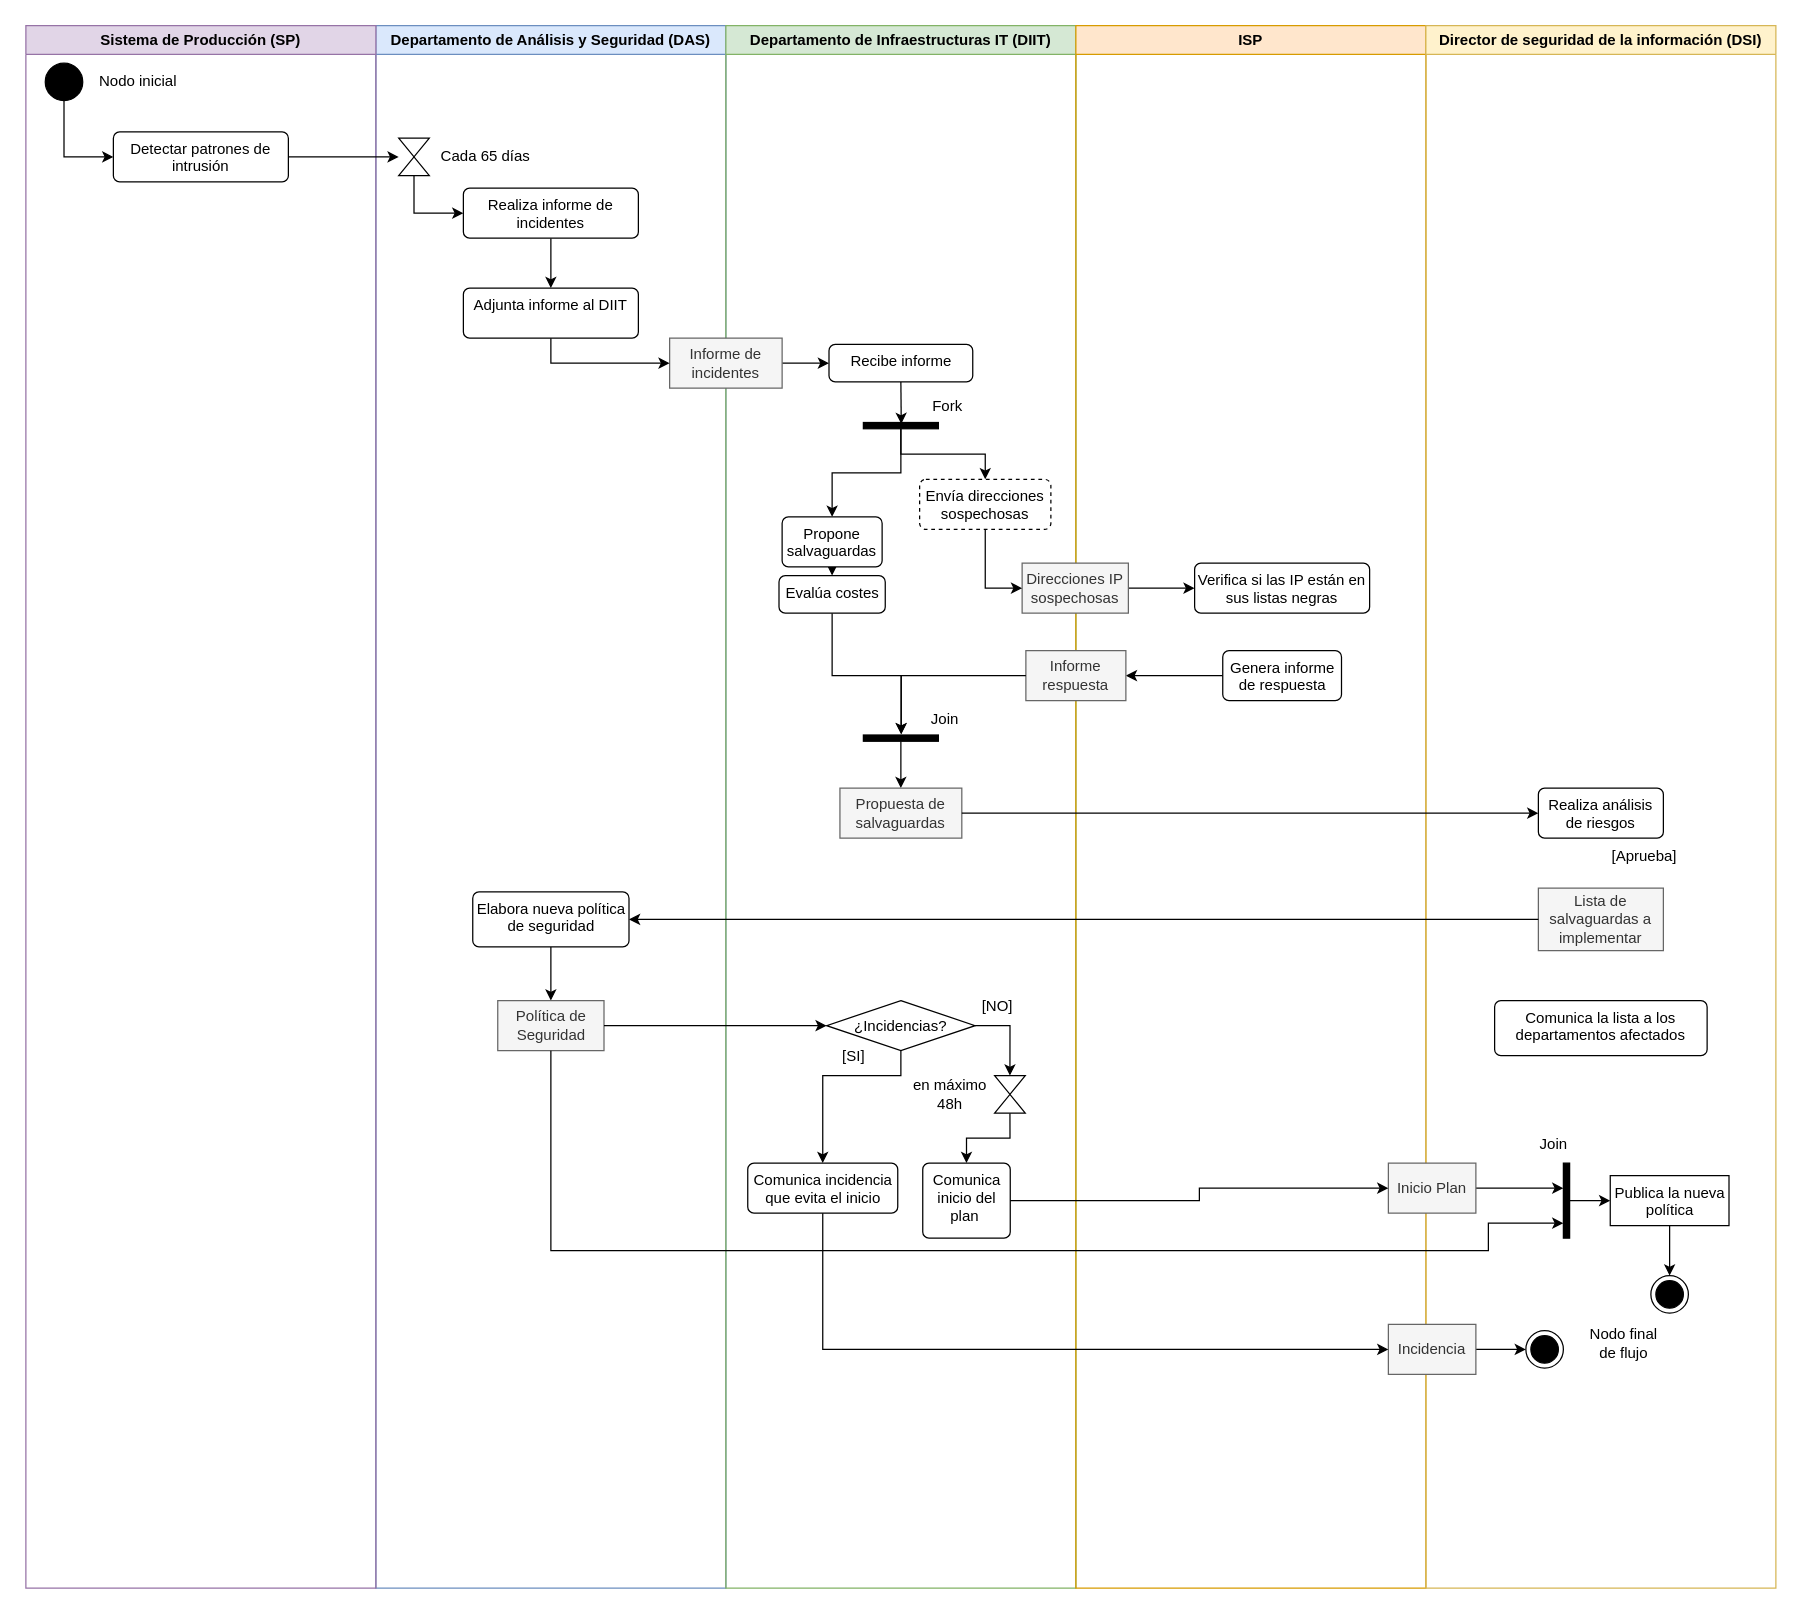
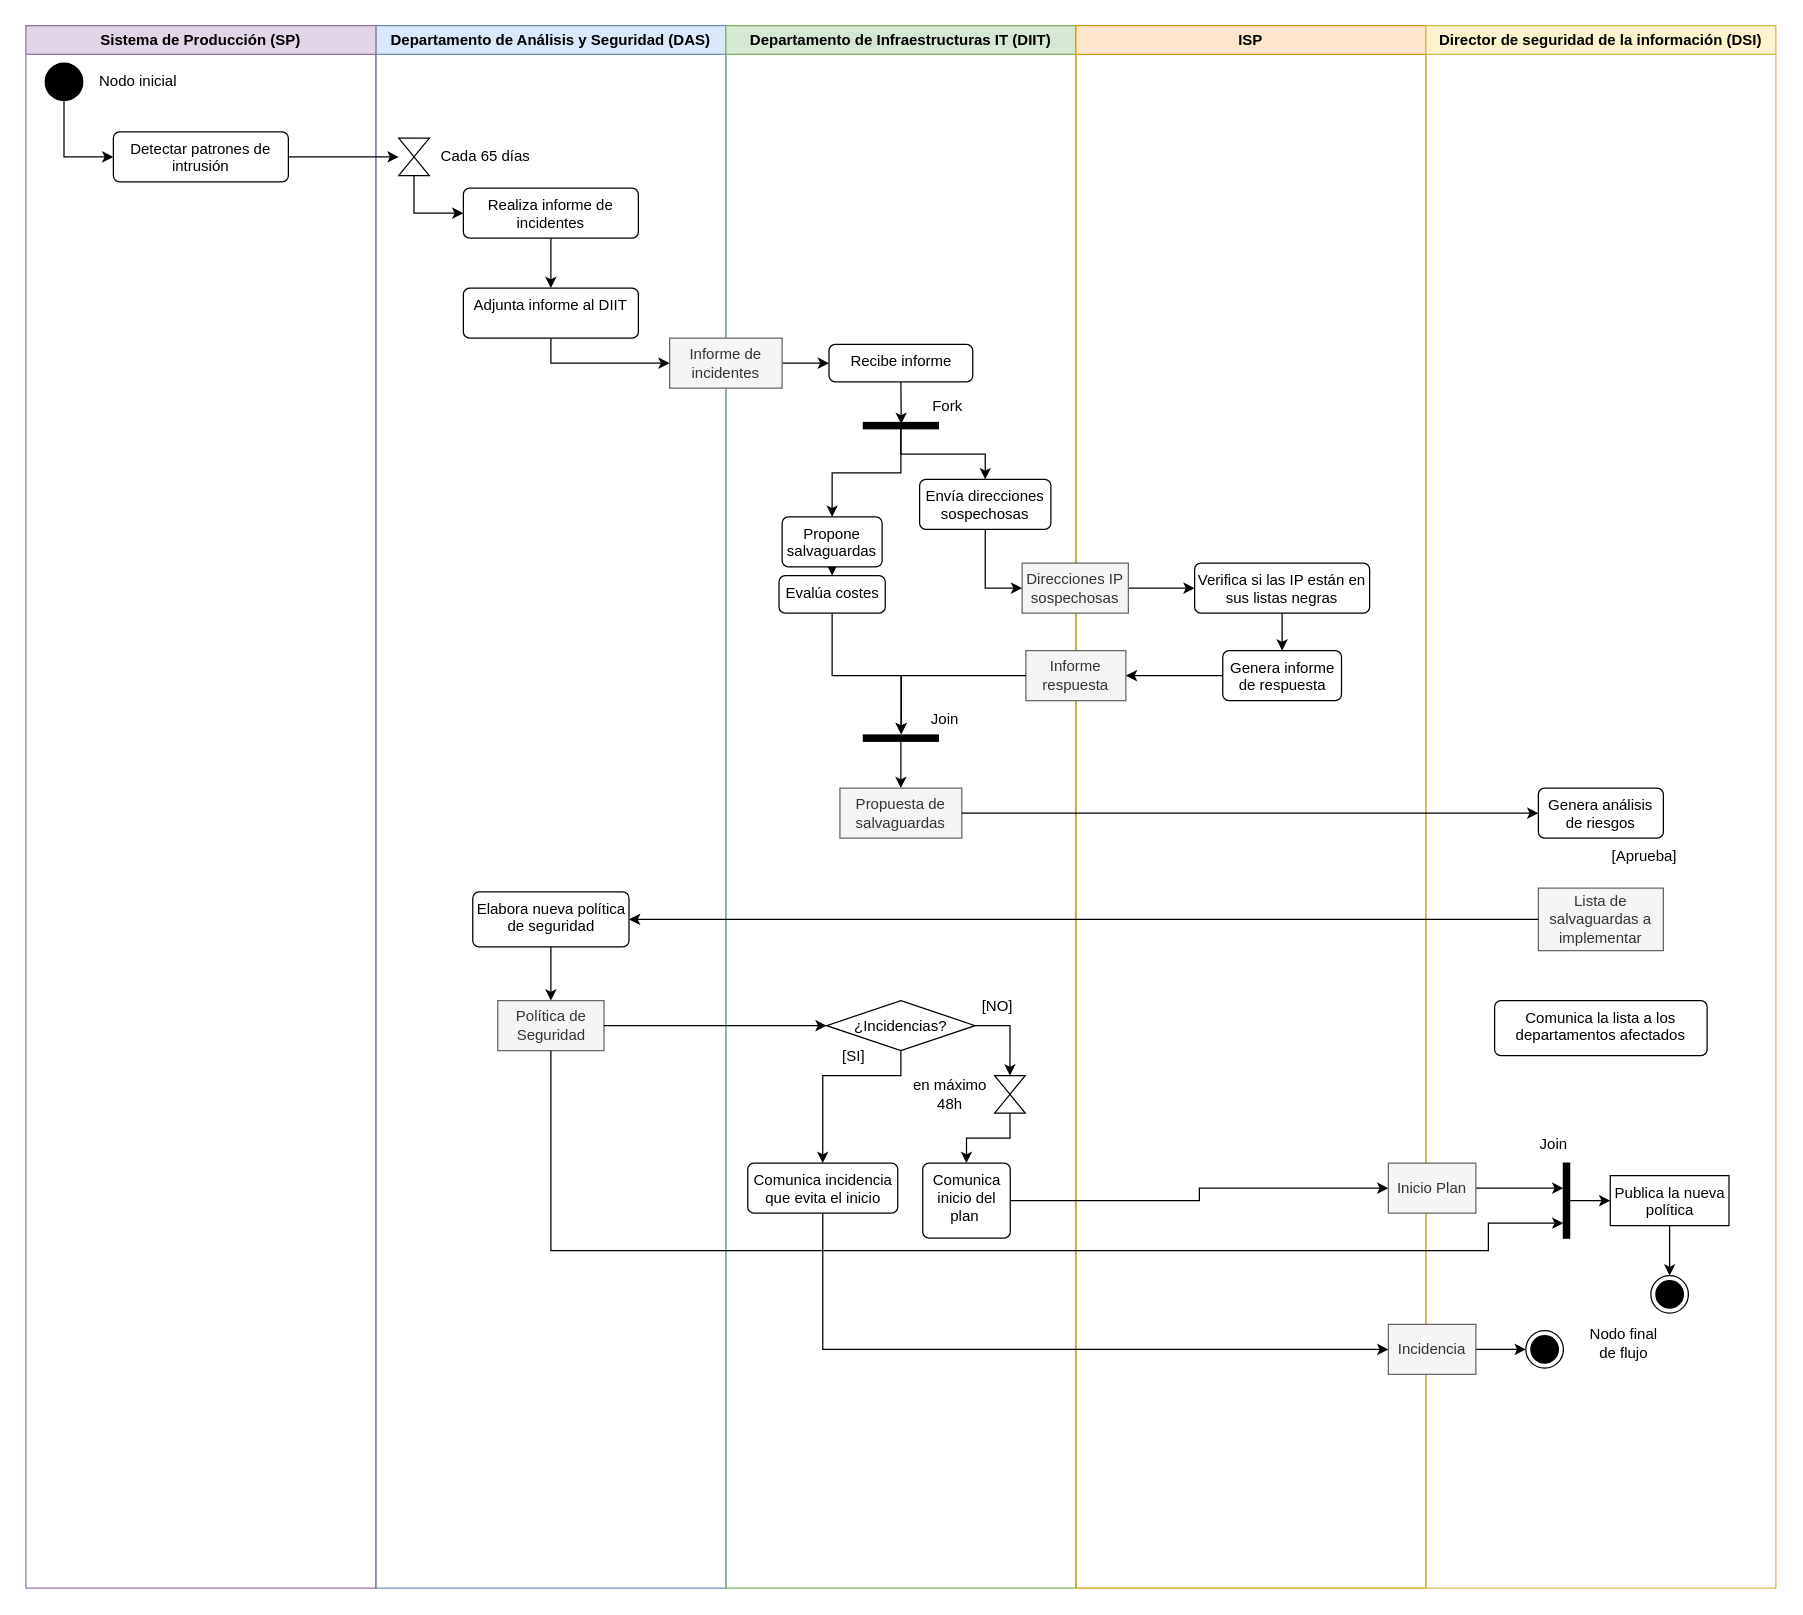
node "Envía direcciones sospechosas": style dashed -> solid
edge "Verifica si las IP están en sus listas negras" -> "Genera informe de respuesta": added
node "Realiza análisis de riesgos": label "Realiza análisis de riesgos" -> "Genera análisis de riesgos"
